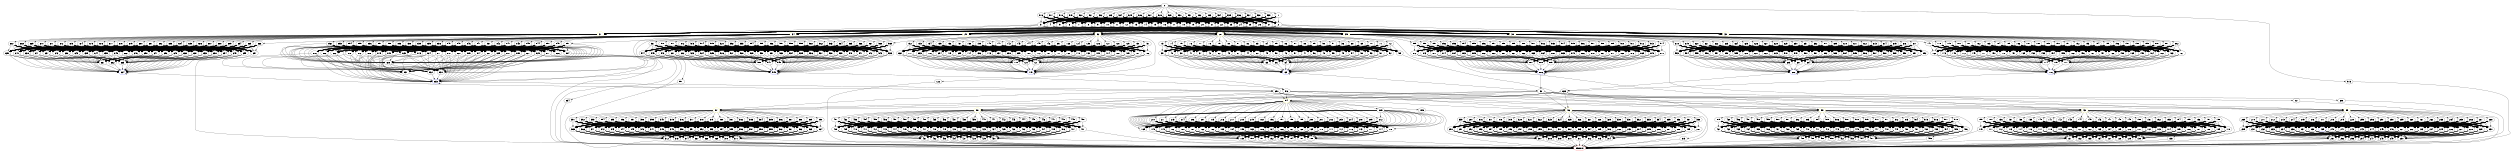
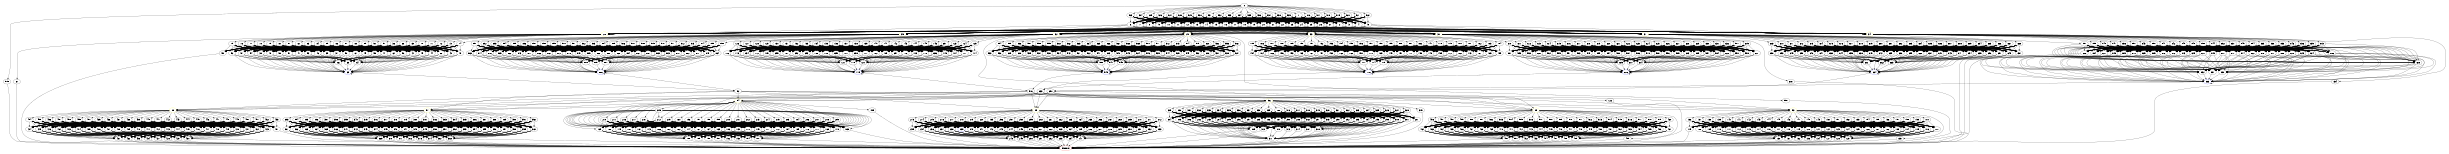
edge "310" -> "Timeout": now "310" -> "311"
